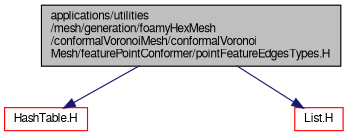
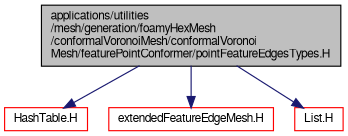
node "extendedFeatureEdgeMesh.H": added
